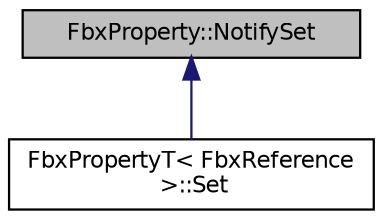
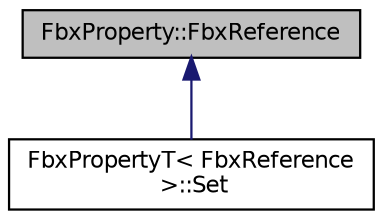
node "FbxProperty::NotifySet": label "FbxProperty::NotifySet" -> "FbxProperty::FbxReference"
